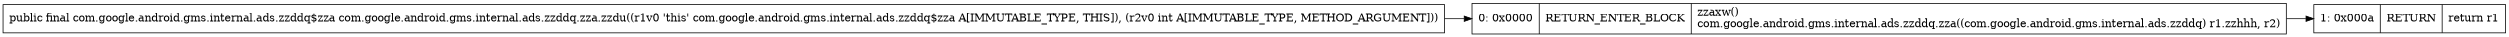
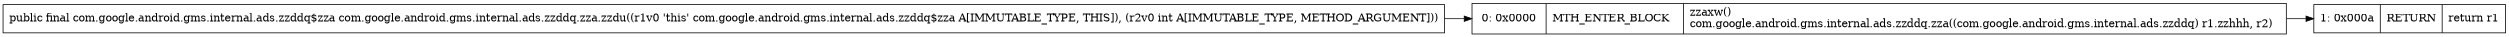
node "0: 0x0000": text "RETURN_ENTER_BLOCK" -> "MTH_ENTER_BLOCK"
